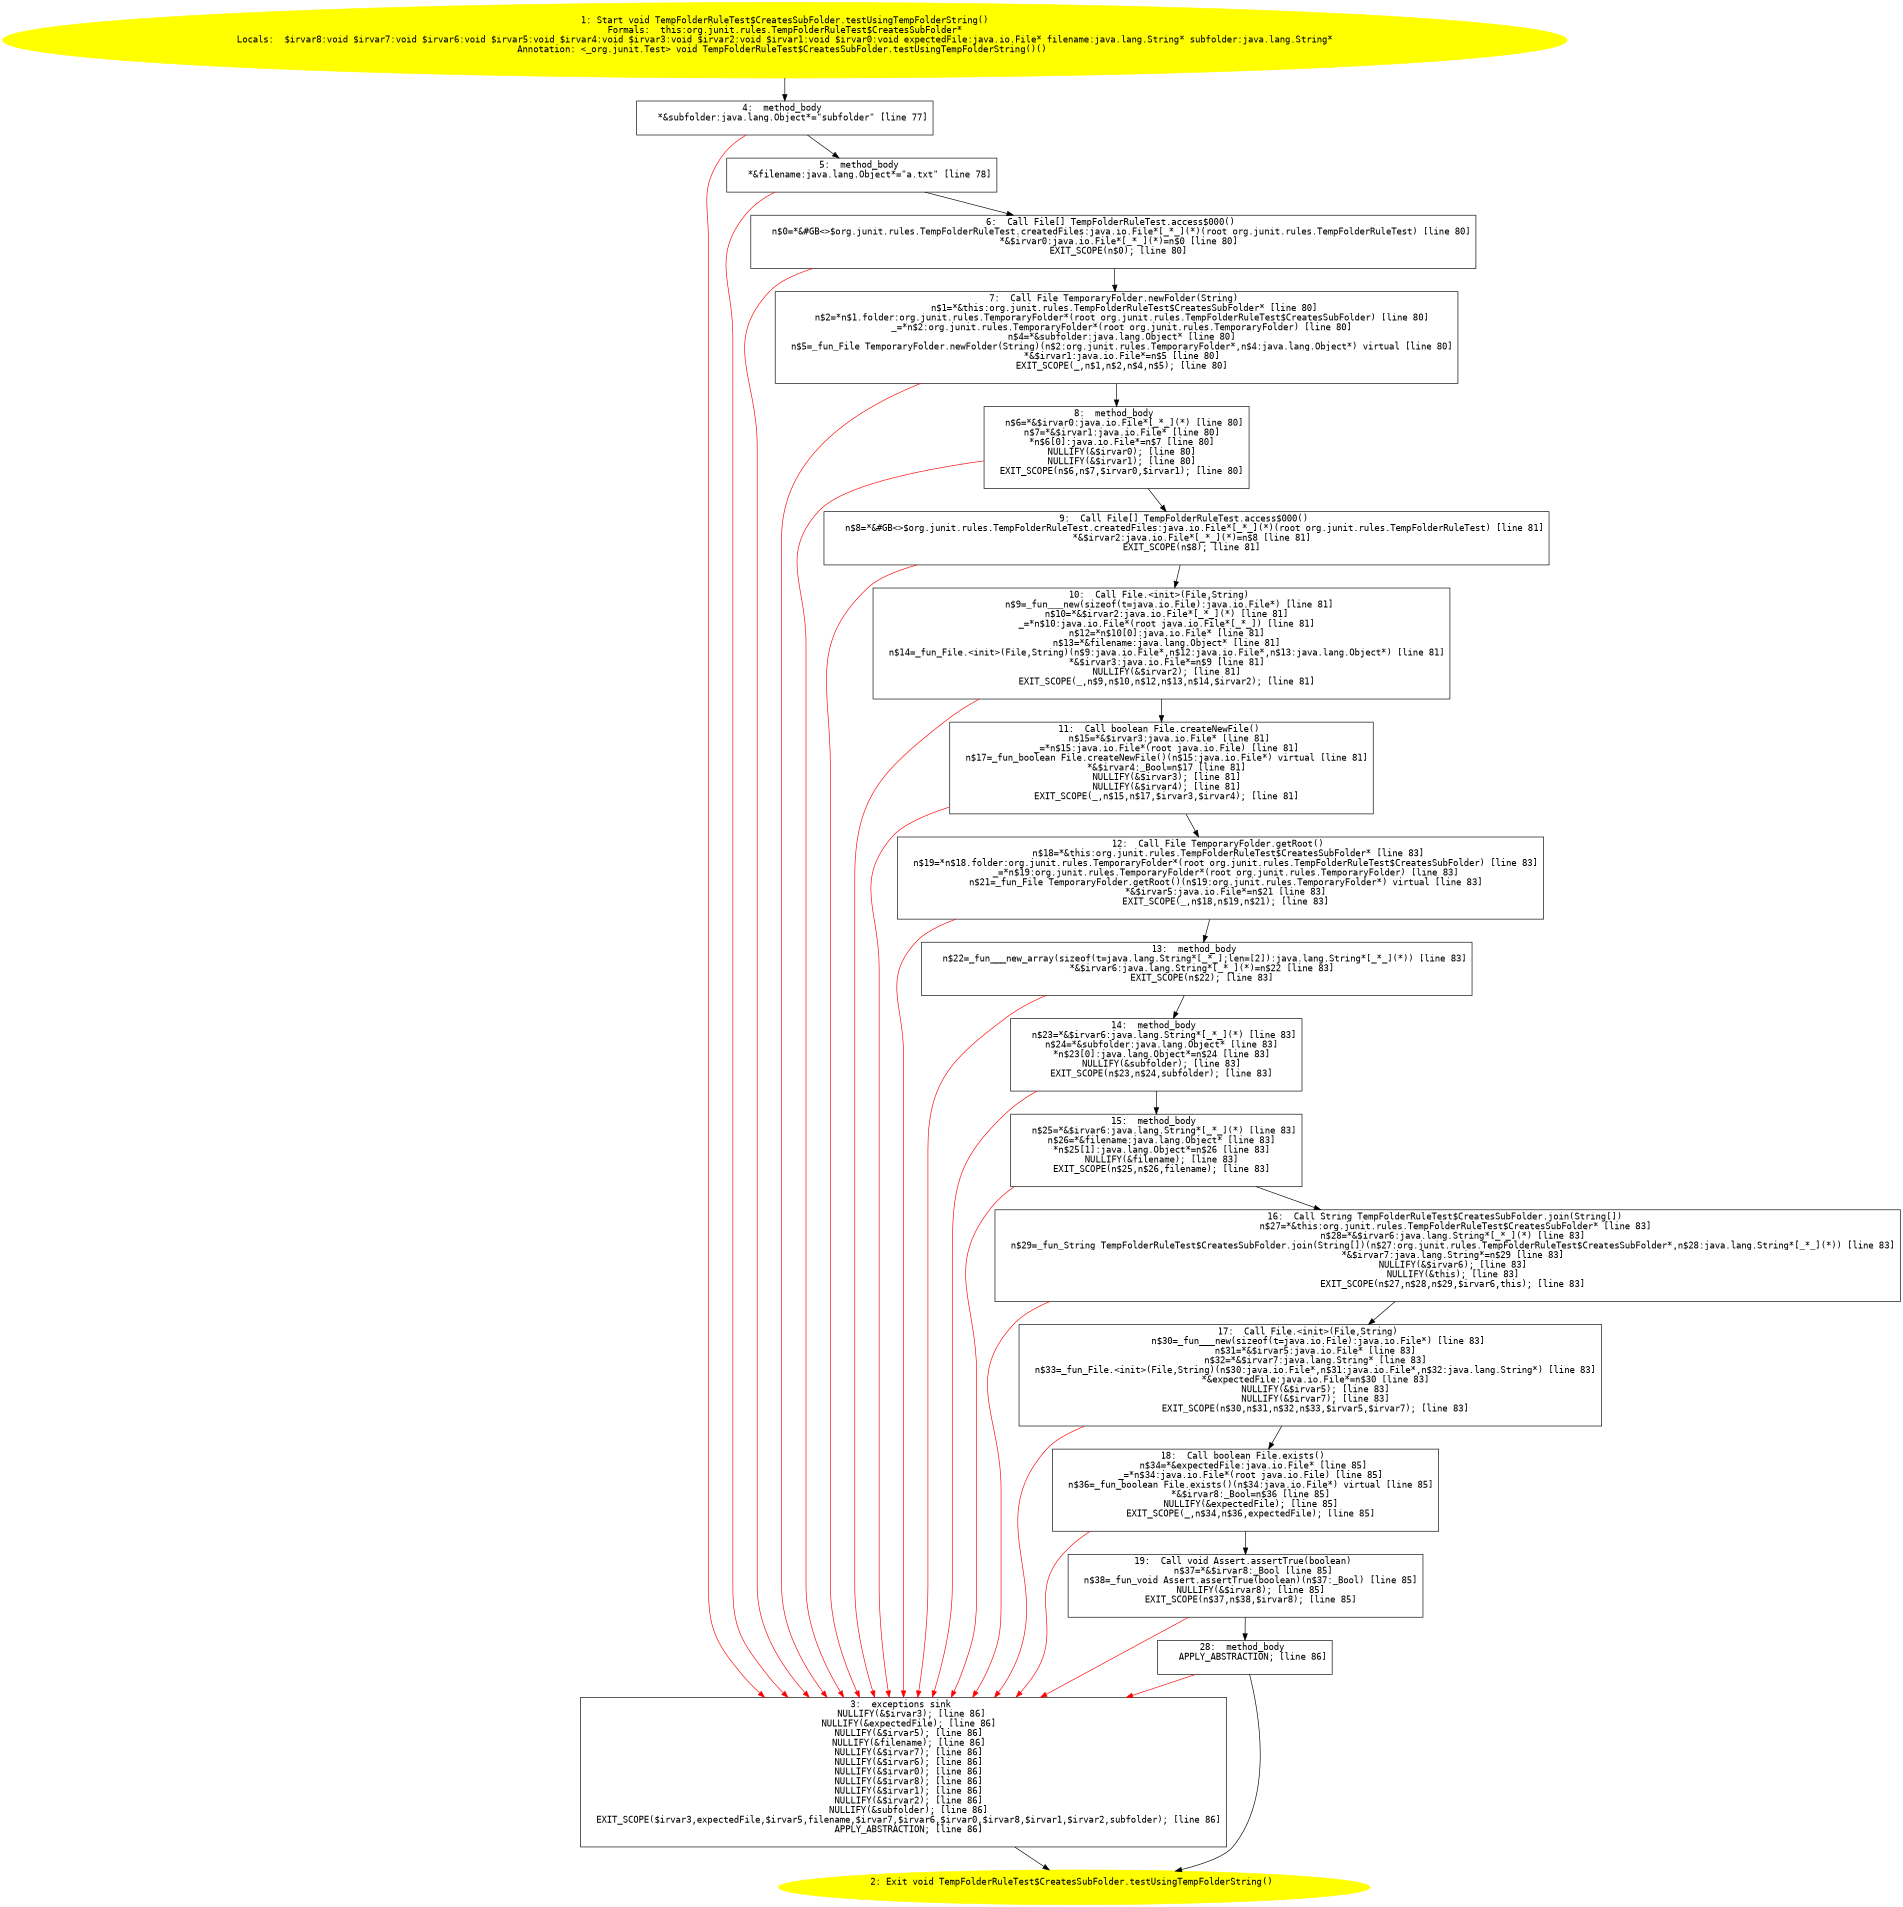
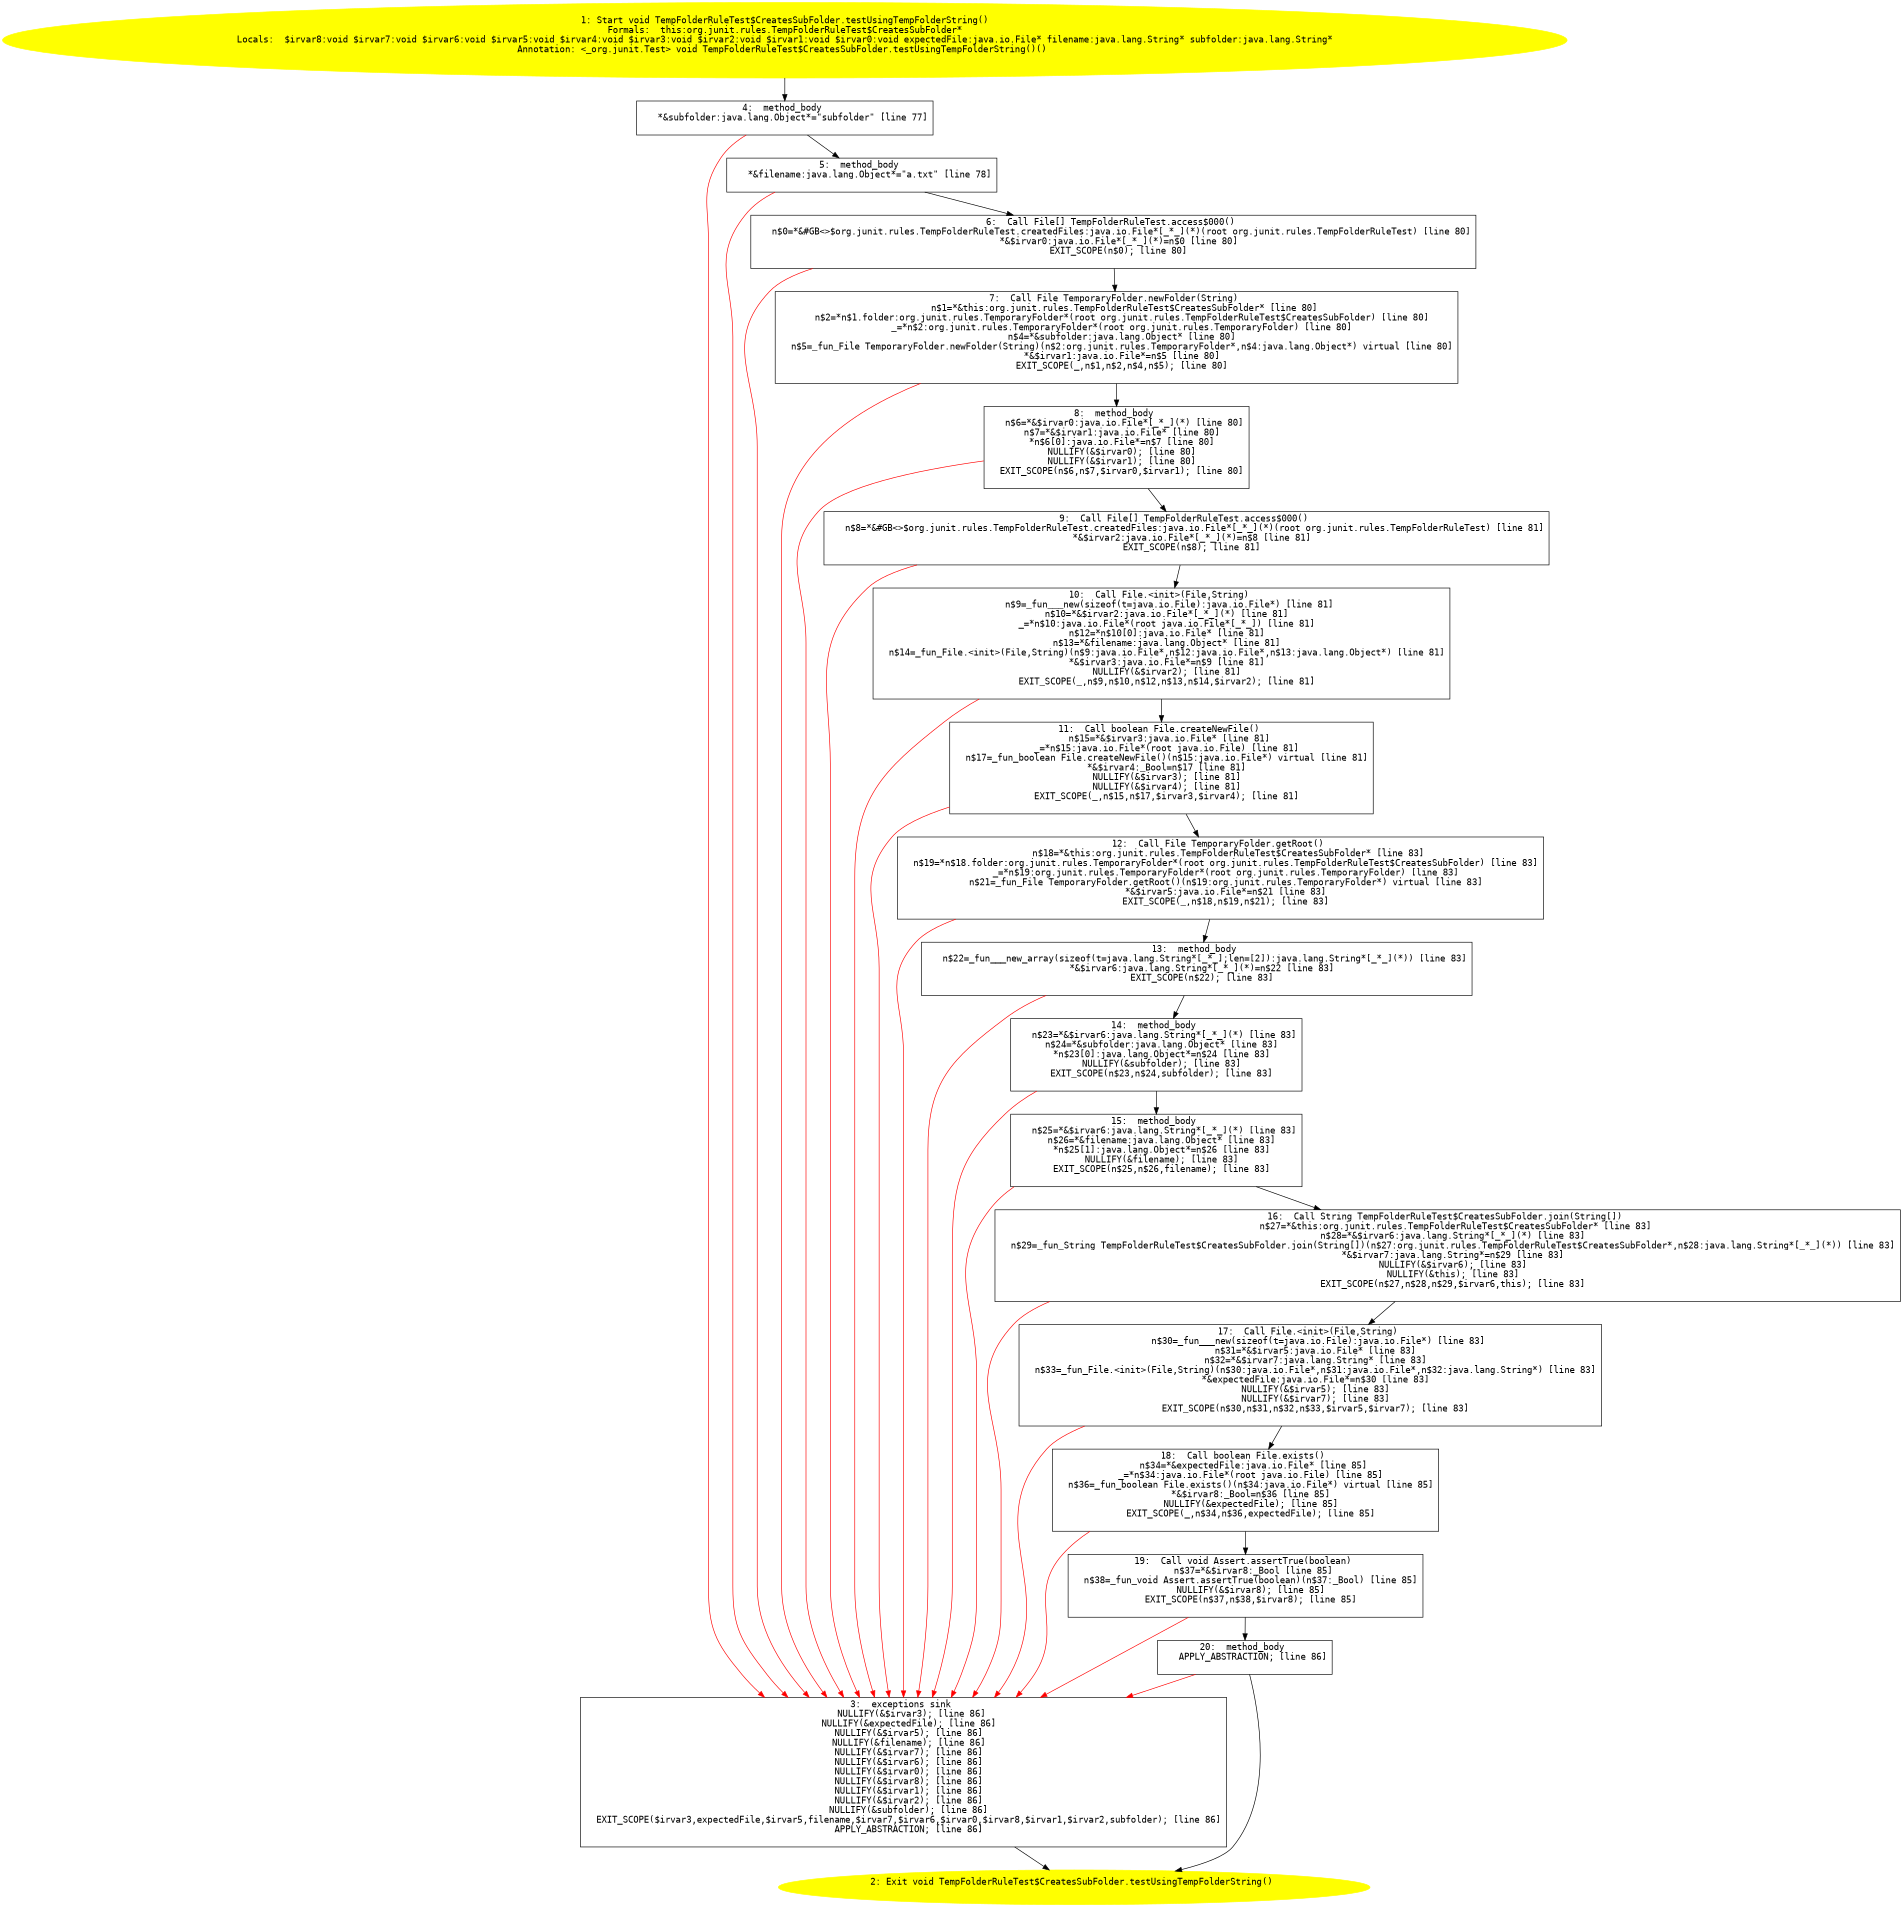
node "28:  method_body APPLY_ABSTRACTION; [line 86]": label "28:  method_body APPLY_ABSTRACTION; [line 86]" -> "20:  method_body APPLY_ABSTRACTION; [line 86]"
